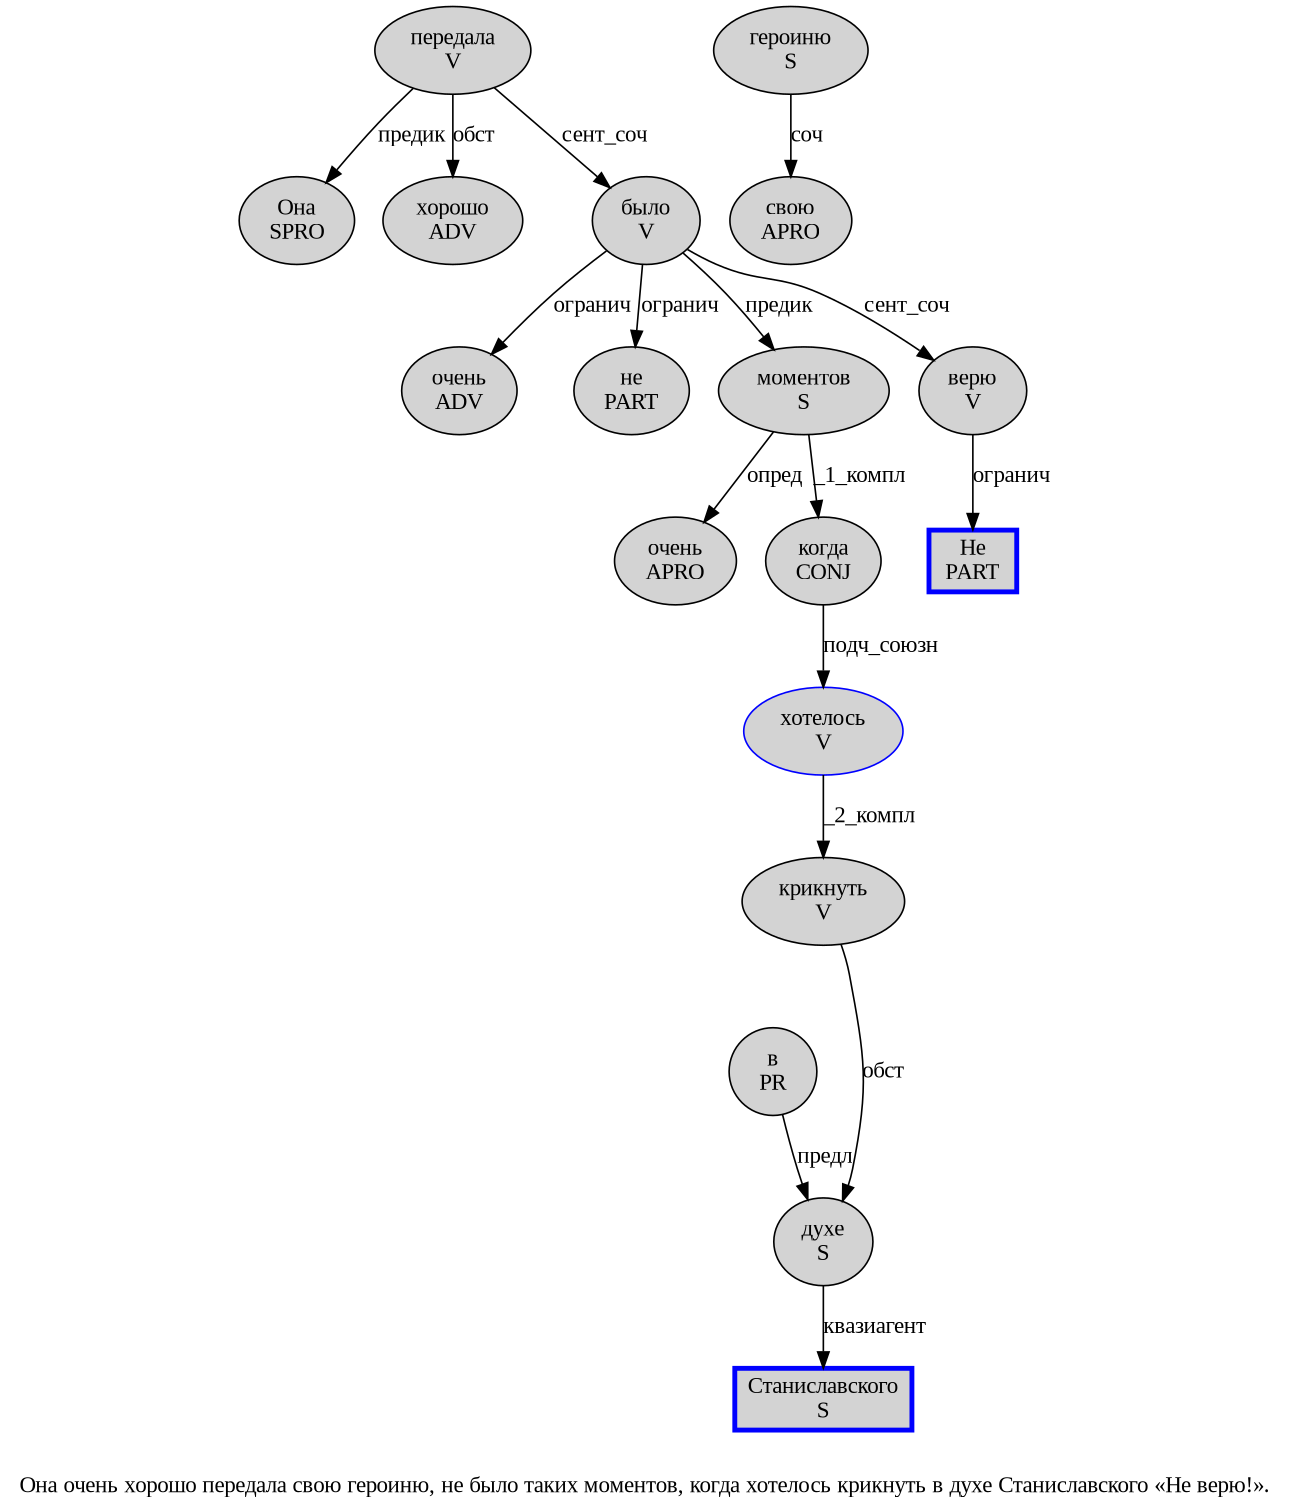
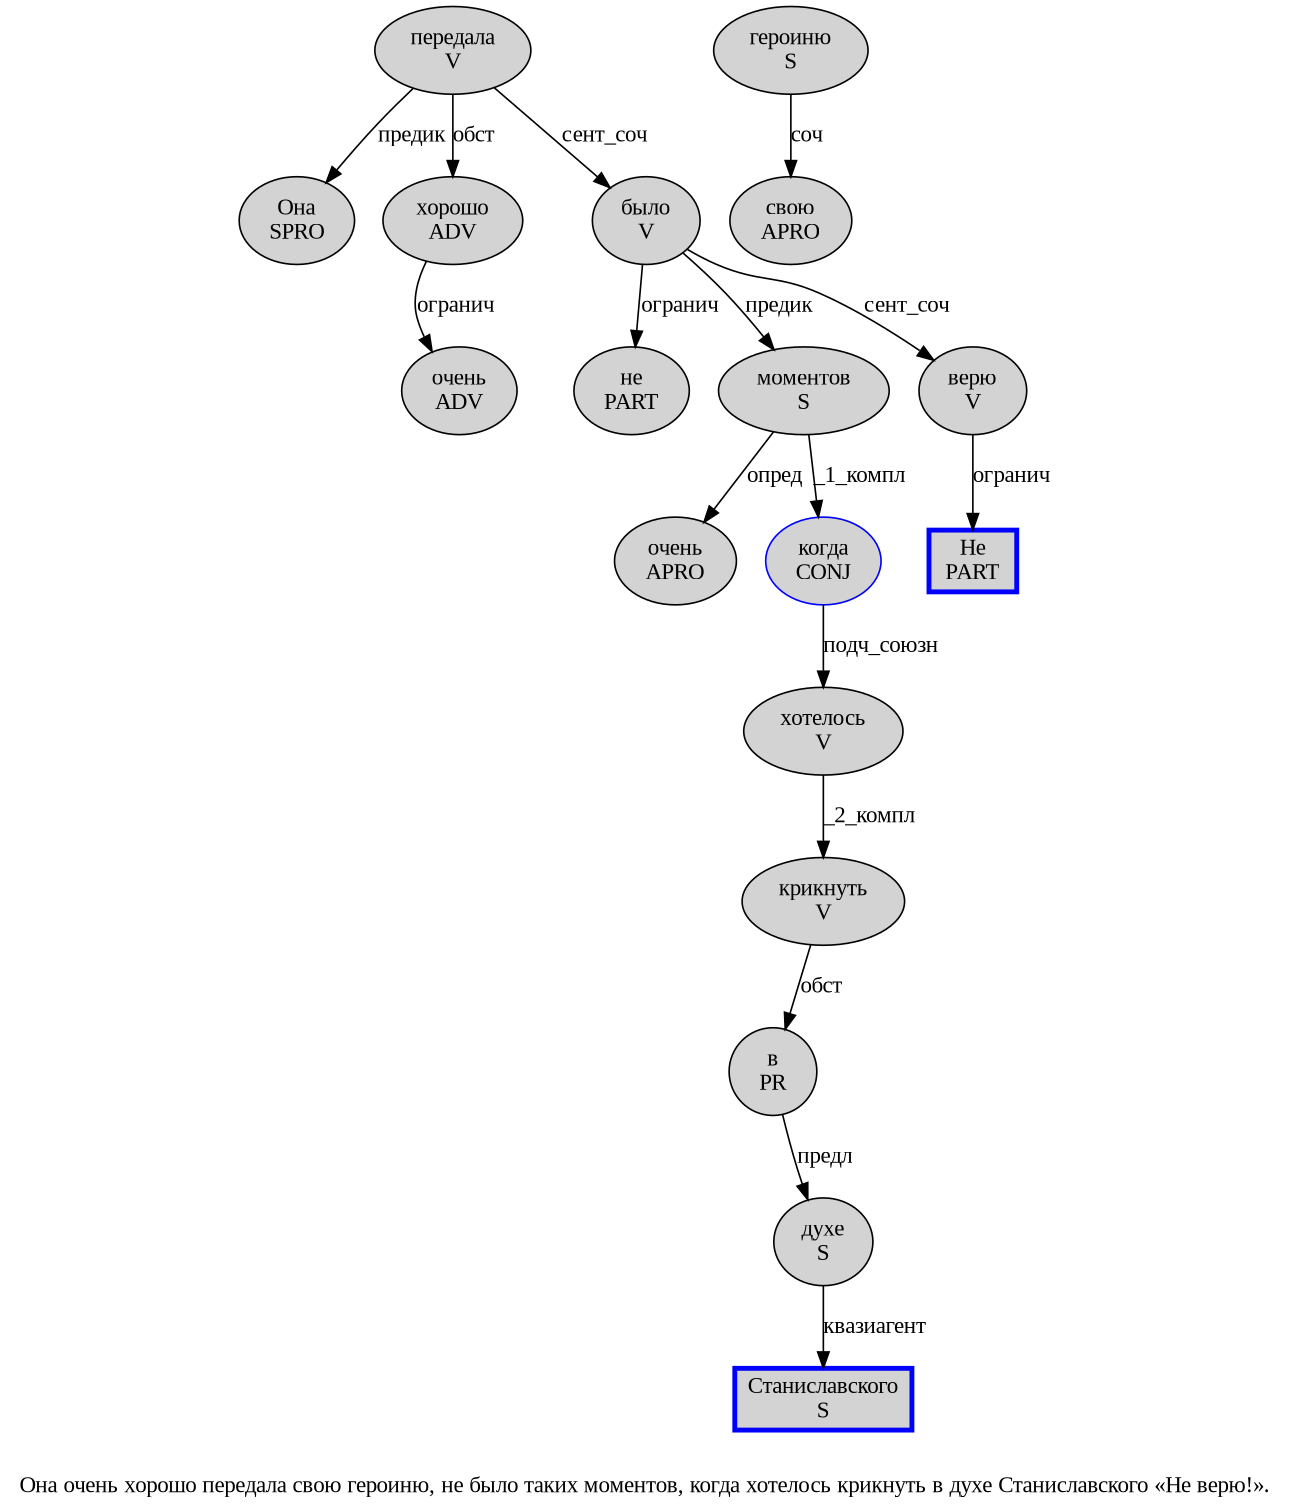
edge "было V" -> "очень ADV": now "хорошо ADV" -> "очень ADV"
node "когда CONJ": color black -> blue
node "хотелось V": color blue -> black
edge "крикнуть V" -> "духе S": now "крикнуть V" -> "в PR"
